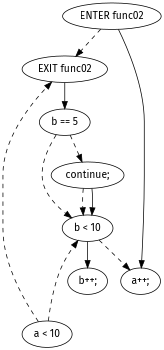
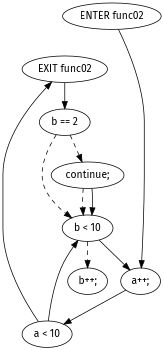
edge "ENTER func02" -> "EXIT func02": removed
node "b == 5": label "b == 5" -> "b == 2"
edge "a < 10" -> "EXIT func02": style dashed -> solid
edge "b < 10" -> "b++;": style solid -> dashed
edge "b < 10" -> "a++;": style dashed -> solid
edge "a < 10" -> "b < 10": style dashed -> solid
edge "a++;" -> "a < 10": added
